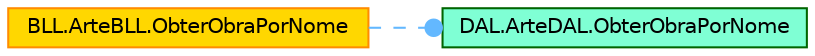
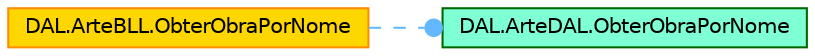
node "BLL.ArteBLL.ObterObraPorNome": label "BLL.ArteBLL.ObterObraPorNome" -> "DAL.ArteBLL.ObterObraPorNome"
